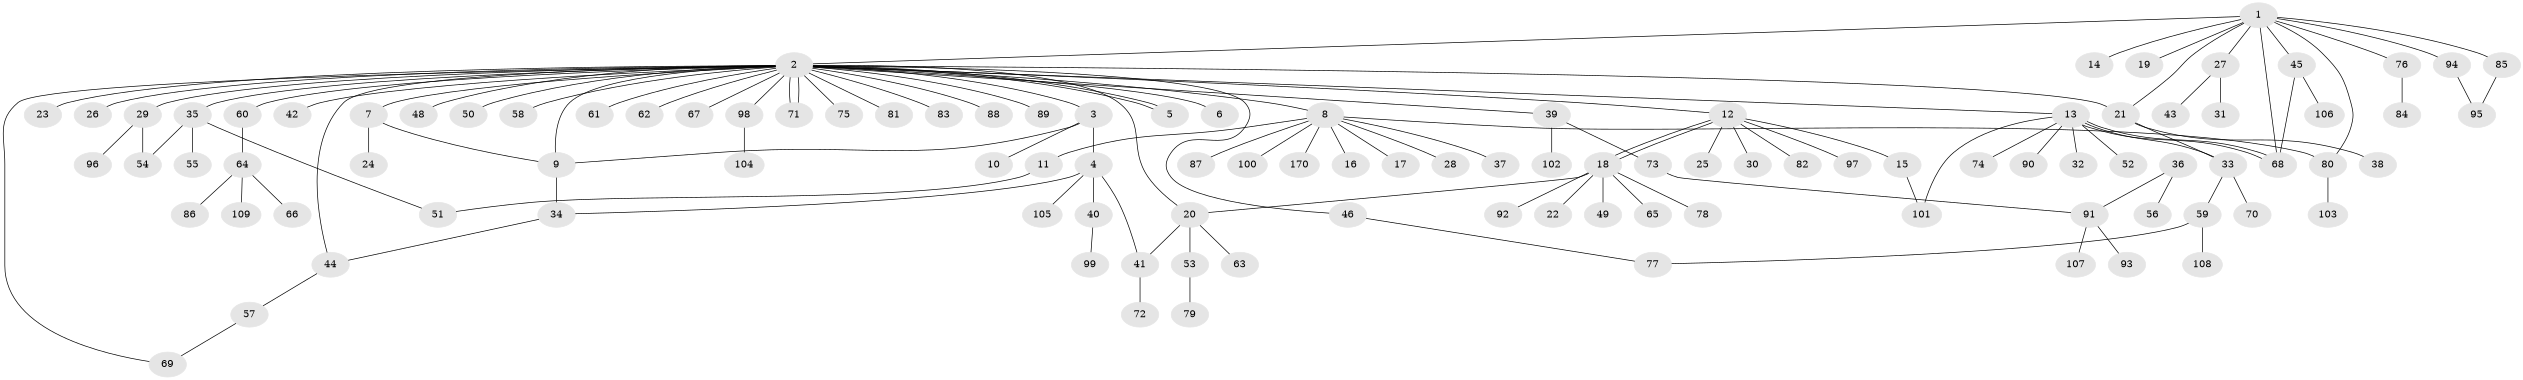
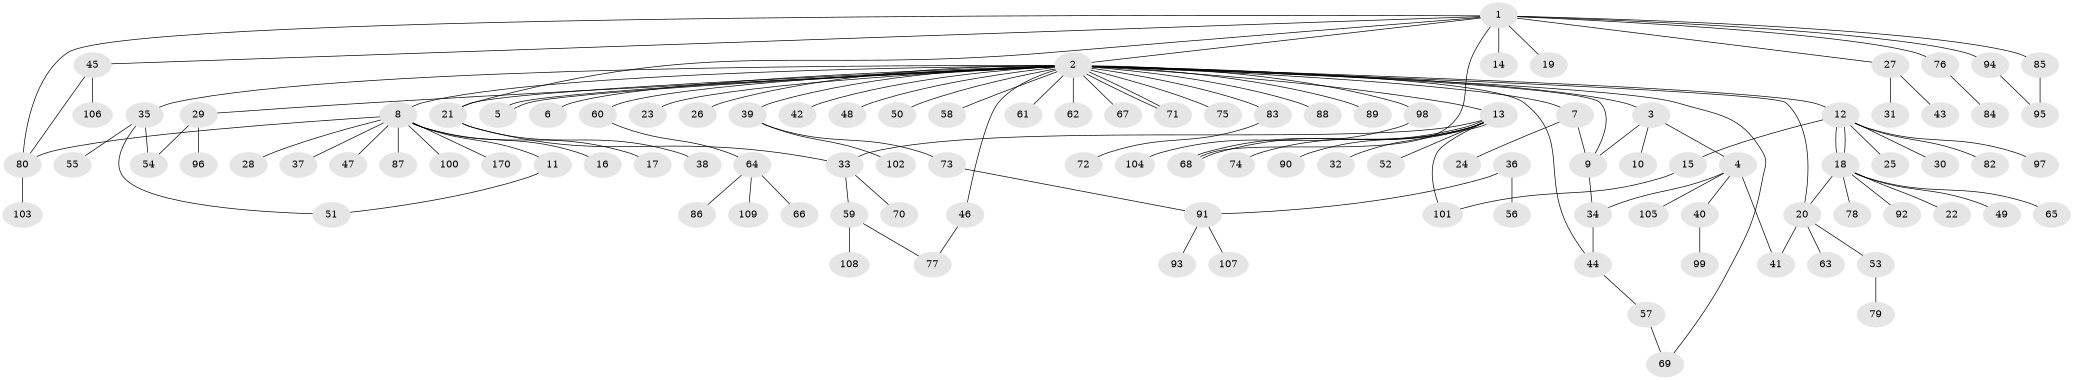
node "81": removed
edge "45" -- "68": now "45" -- "80"
node "47": added
edge "41" -- "72": now "83" -- "72"
